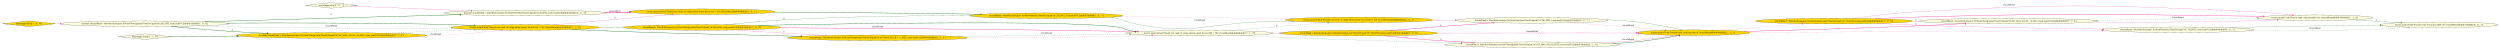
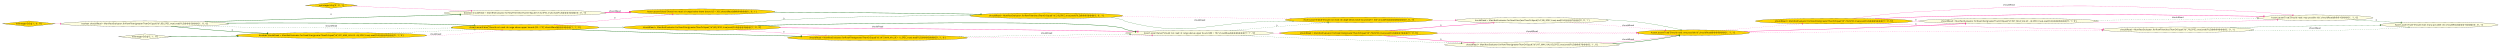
node "testIntegerLtEq['0', '0', '1']": fillcolor lightyellow -> gold
